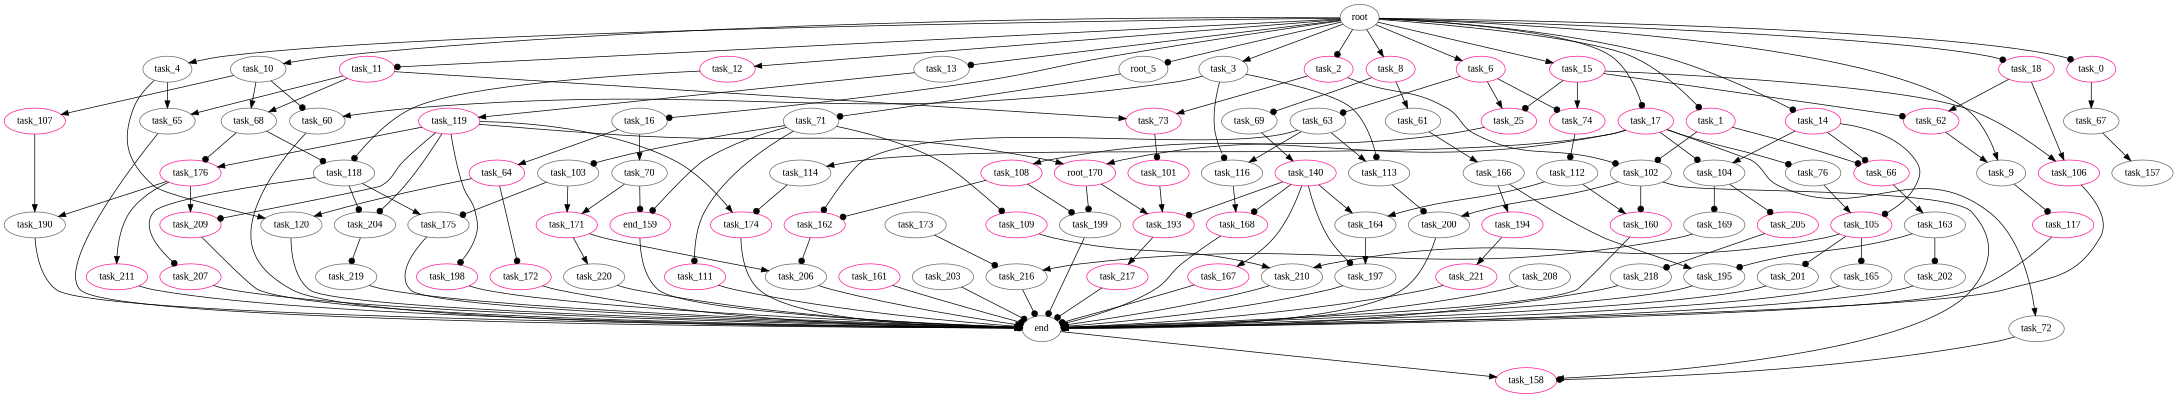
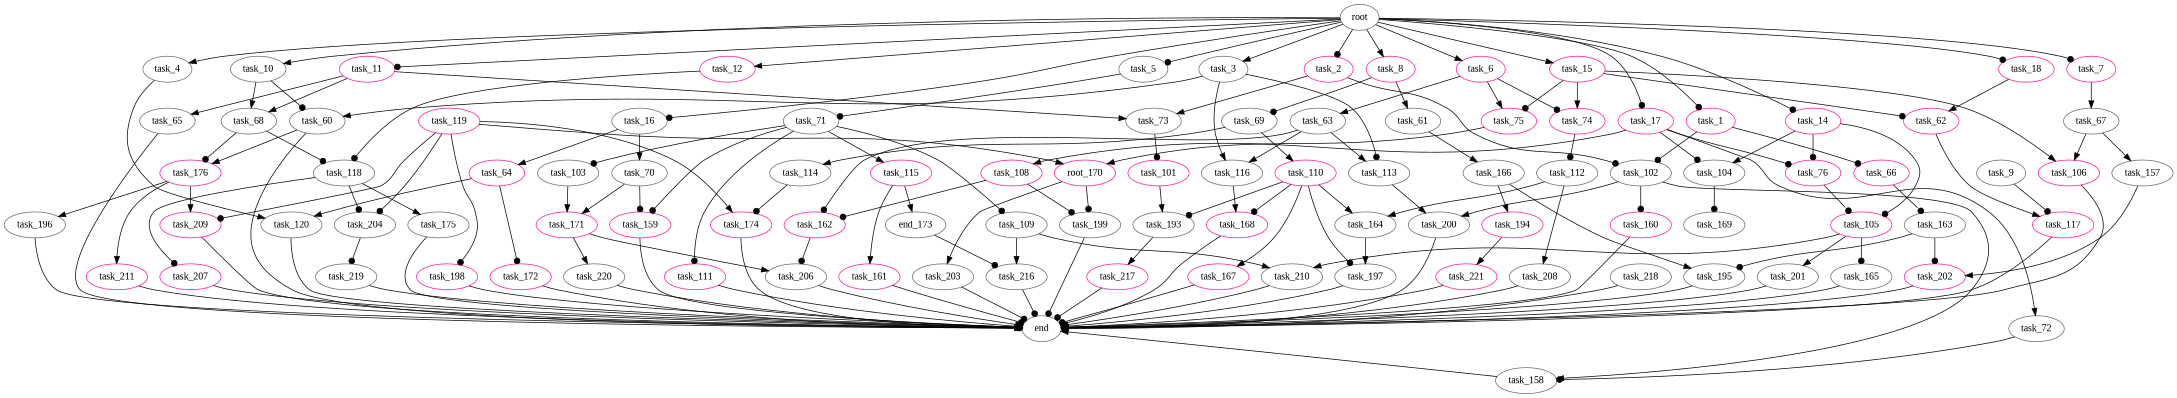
edge "root" -> "task_9": removed
node "task_13": removed
node "root_5": label "root_5" -> "task_5"
node "task_0": label "task_0" -> "task_7"
edge "task_4" -> "task_65": removed
edge "task_6" -> "task_63": arrowhead dot -> normal
edge "task_3" -> "task_116": arrowhead dot -> normal
edge "task_18" -> "task_106": now "task_67" -> "task_106"
node "task_107": removed
node "task_73": color deeppink -> gray40
node "task_25": label "task_25" -> "task_75"
edge "task_14" -> "task_66": now "task_14" -> "task_76"
edge "task_62" -> "task_9": now "task_62" -> "task_117"
edge "task_119" -> "task_176": now "task_60" -> "task_176"
edge "task_17" -> "task_114": now "task_69" -> "task_114"
node "task_115": added
node "task_140": label "task_140" -> "task_110"
node "task_76": color gray40 -> deeppink
edge "task_76" -> "task_105": arrowhead normal -> dot
edge "task_66" -> "task_163": arrowhead normal -> dot
edge "task_103" -> "task_175": removed
edge "root_170" -> "task_193": now "root_170" -> "task_203"
edge "task_113" -> "task_200": arrowhead dot -> normal
edge "task_112" -> "task_160": now "task_112" -> "task_208"
node "task_190": label "task_190" -> "task_196"
node "end_159": label "end_159" -> "task_159"
node "task_173": label "task_173" -> "end_173"
node "task_109": color deeppink -> gray40
node "task_193": color deeppink -> gray40
node "task_205": removed
edge "task_105" -> "task_201": arrowhead dot -> normal
edge "task_157" -> "task_202": added
edge "task_169" -> "task_216": now "task_109" -> "task_216"
node "task_202": color gray40 -> deeppink
edge "end" -> "task_158": reversed
node "task_158": color deeppink -> gray40
